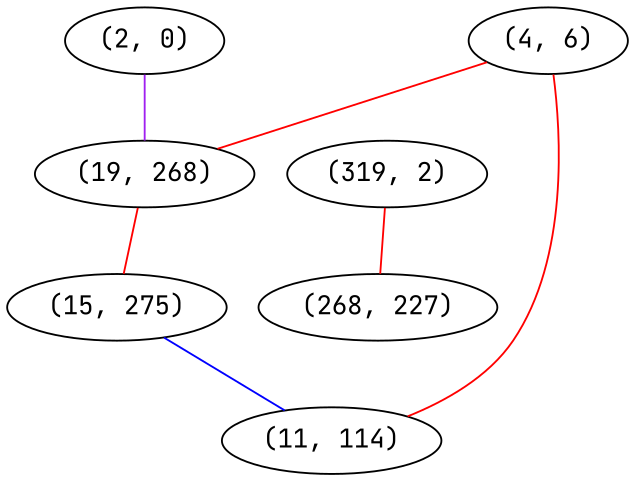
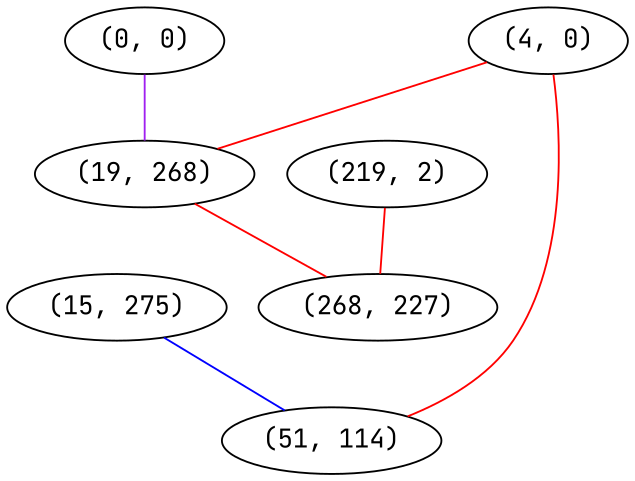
node "(2, 0)": label "(2, 0)" -> "(0, 0)"
node "(4, 6)": label "(4, 6)" -> "(4, 0)"
node "(319, 2)": label "(319, 2)" -> "(219, 2)"
edge "(19, 268)" -- "(15, 275)": now "(19, 268)" -- "(268, 227)"
node "(11, 114)": label "(11, 114)" -> "(51, 114)"
